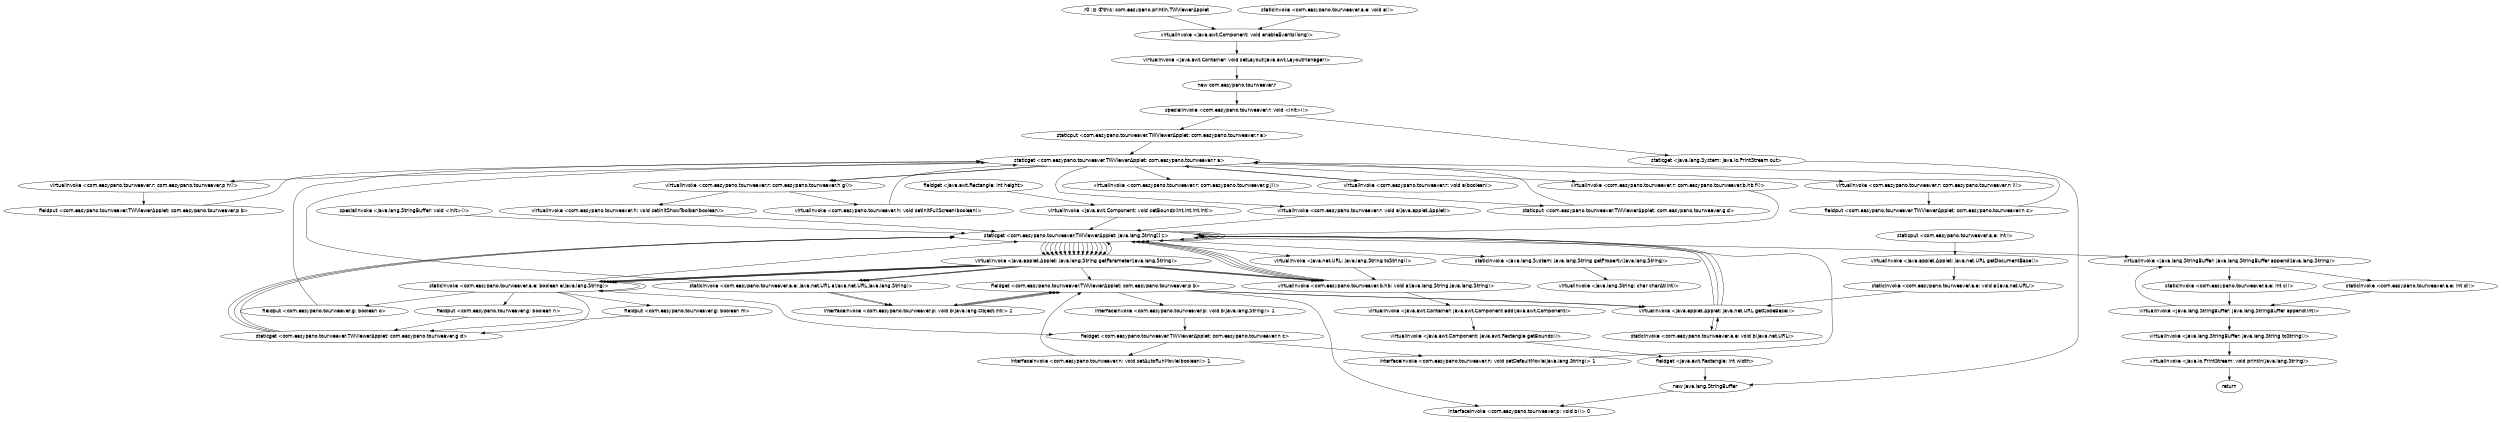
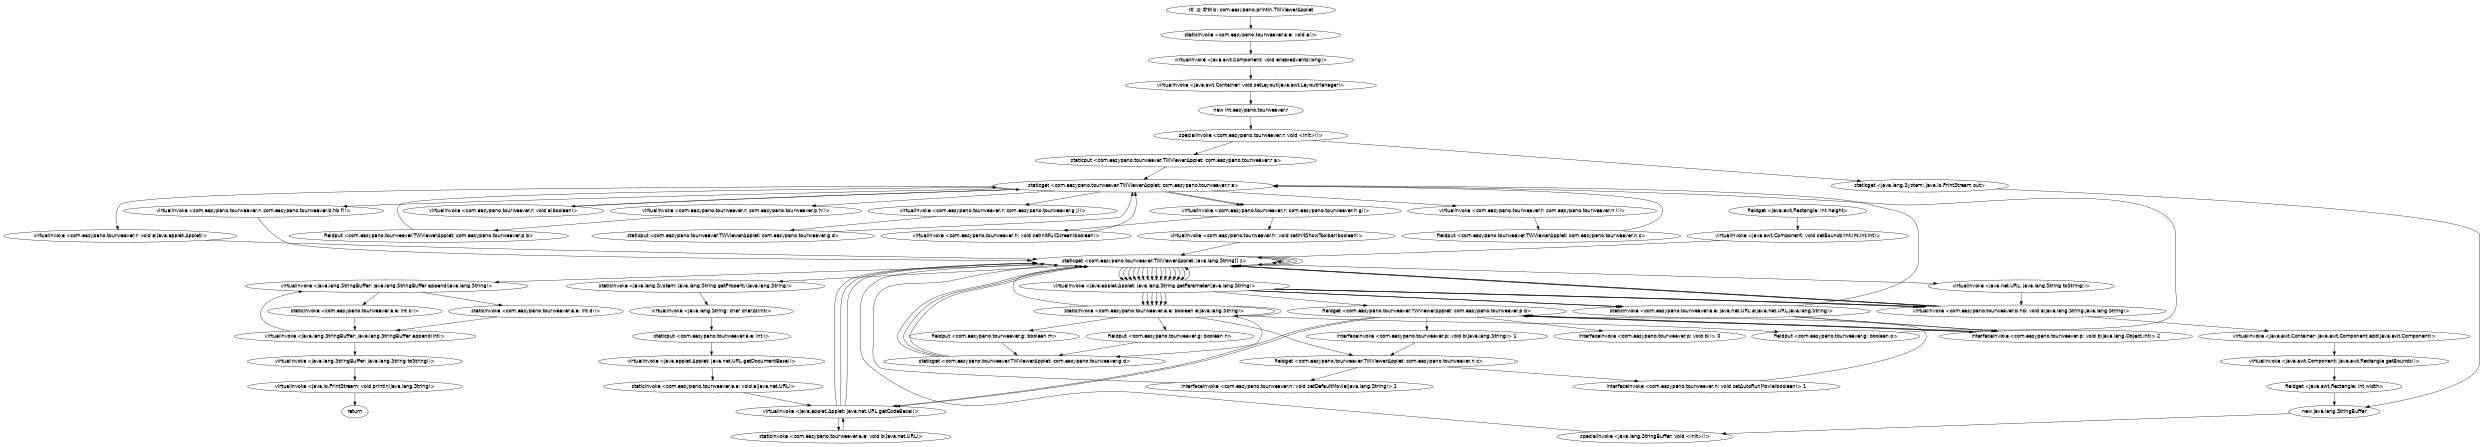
edge "r0 := @this: com.easypano.println.TWViewerApplet" -> "virtualinvoke <java.awt.Component: void enableEvents(long)>": now "r0 := @this: com.easypano.println.TWViewerApplet" -> "staticinvoke <com.easypano.tourweaver.a.e: void a()>"
node "new com.easypano.tourweaver.r": label "new com.easypano.tourweaver.r" -> "new int.easypano.tourweaver.r"
edge "virtualinvoke <java.lang.String: char charAt(int)>" -> "staticput <com.easypano.tourweaver.a.e: int i>": added
edge "new java.lang.StringBuffer" -> "interfaceinvoke <com.easypano.tourweaver.p: void b()> 0": now "new java.lang.StringBuffer" -> "specialinvoke <java.lang.StringBuffer: void <init>()>"
